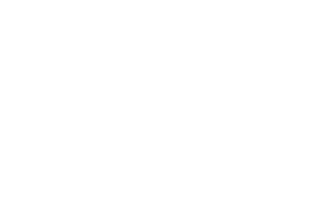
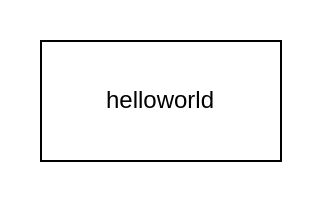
node "helloworld": added
